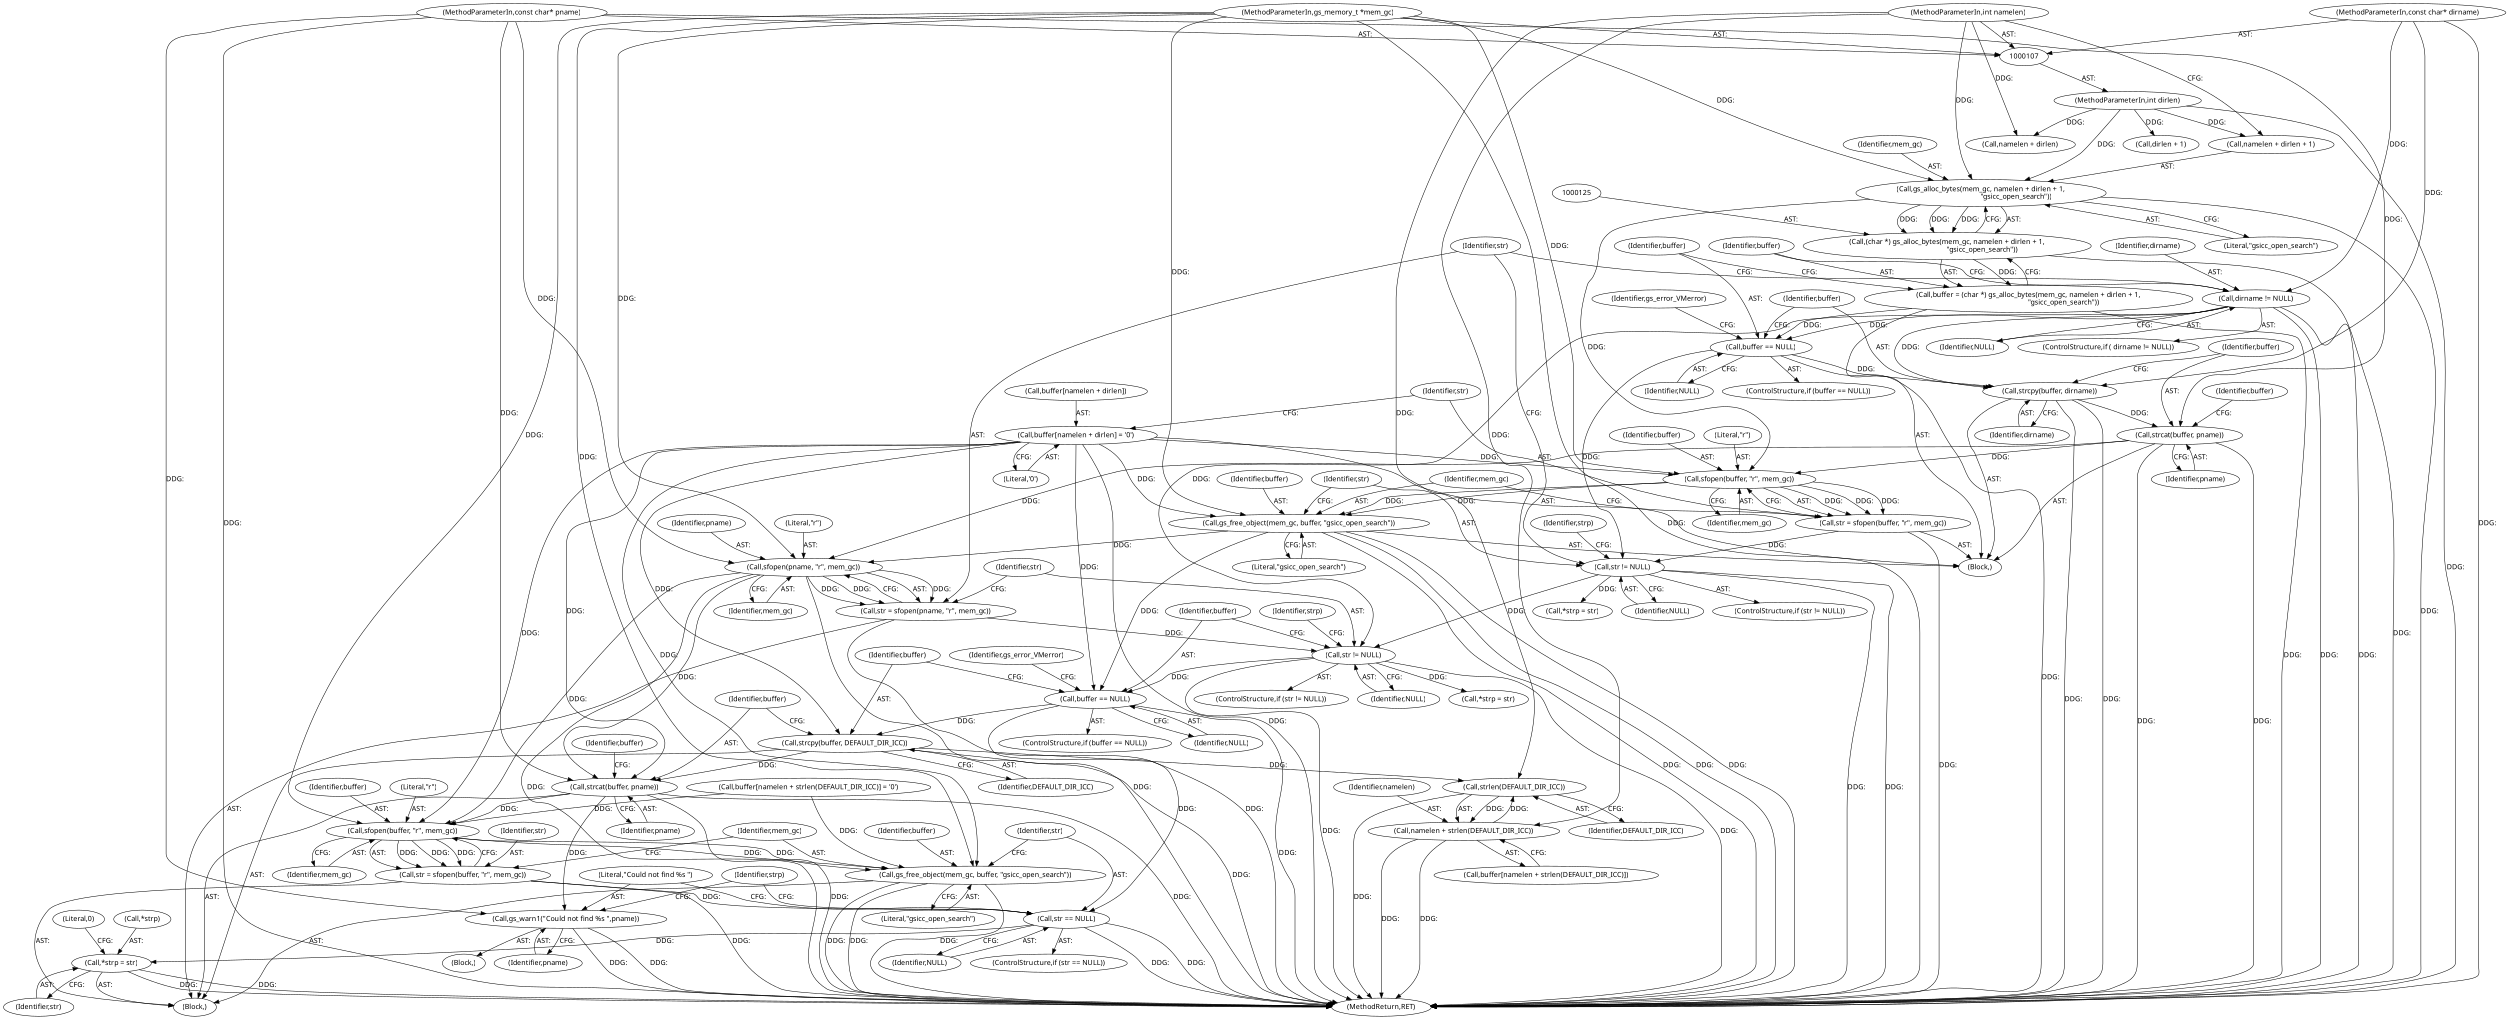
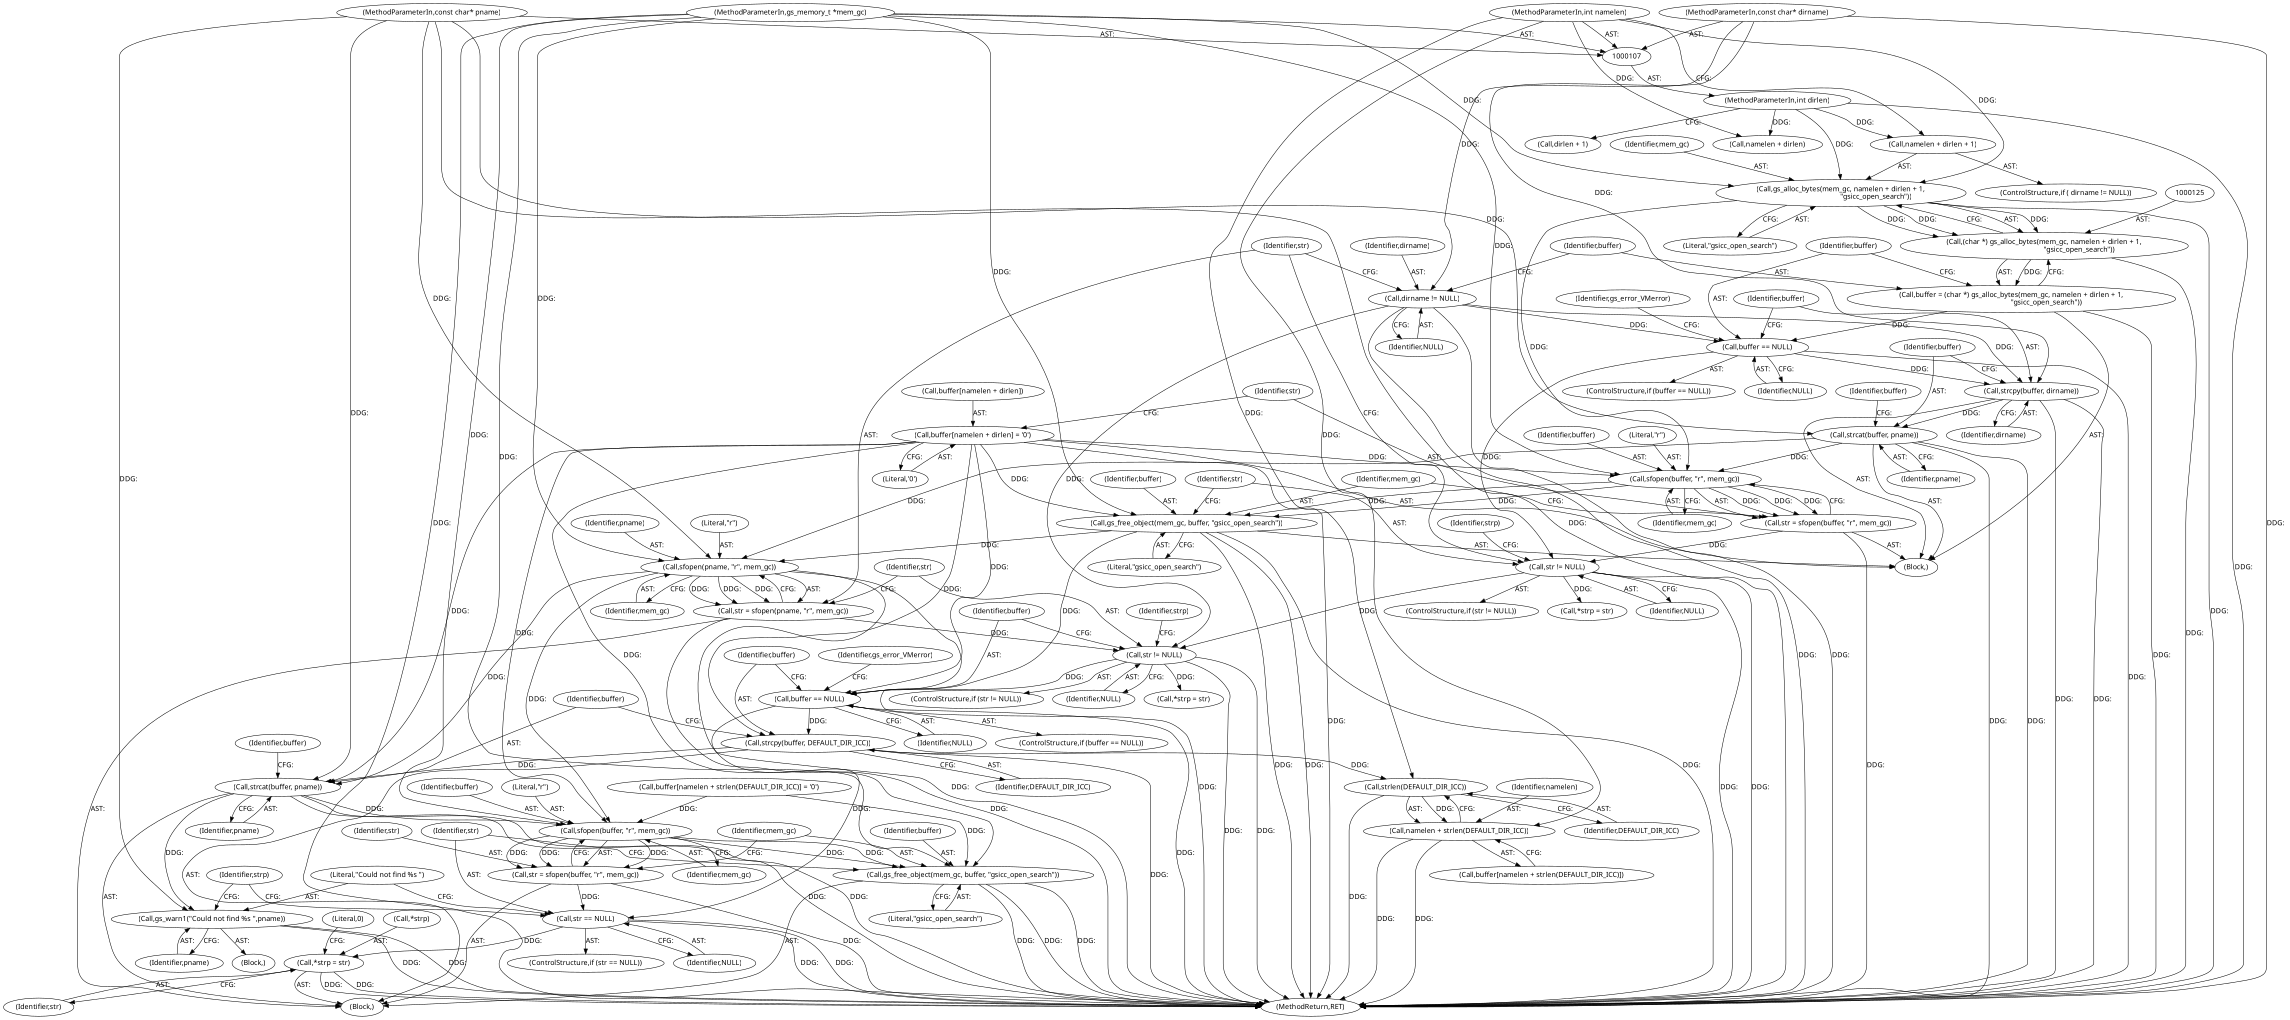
edge "(MethodParameterIn,int dirlen)" -> "(Call,dirlen + 1)": label "DDG: " -> "CFG: "
edge "(Call,dirname != NULL)" -> "(ControlStructure,if ( dirname != NULL))": now "(Call,namelen + dirlen + 1)" -> "(ControlStructure,if ( dirname != NULL))"
edge "(Call,namelen + strlen(DEFAULT_DIR_ICC))" -> "(Call,strlen(DEFAULT_DIR_ICC))": label "DDG: " -> "CFG: "
